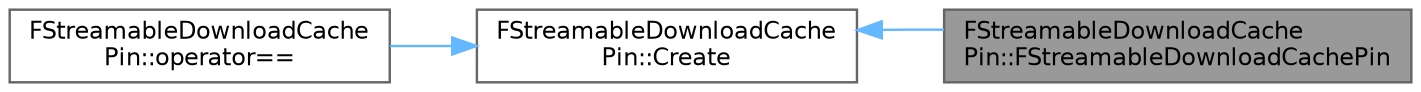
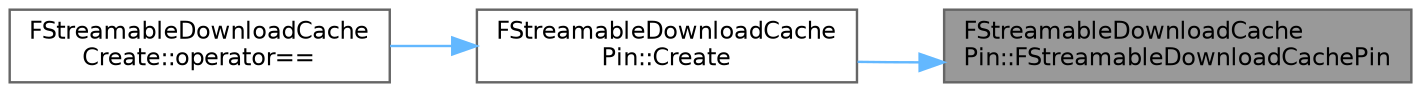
edge "FStreamableDownloadCache Pin::FStreamableDownloadCachePin" -> "FStreamableDownloadCache Pin::Create": reversed
node "FStreamableDownloadCache Pin::operator==": label "FStreamableDownloadCache Pin::operator==" -> "FStreamableDownloadCache Create::operator=="
